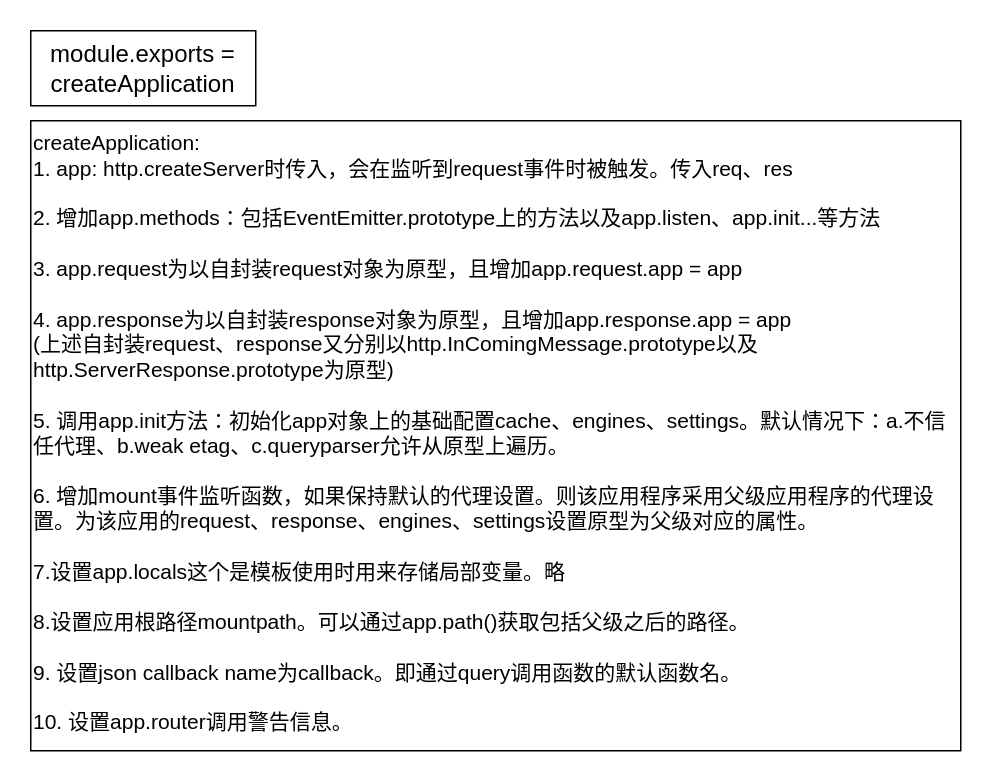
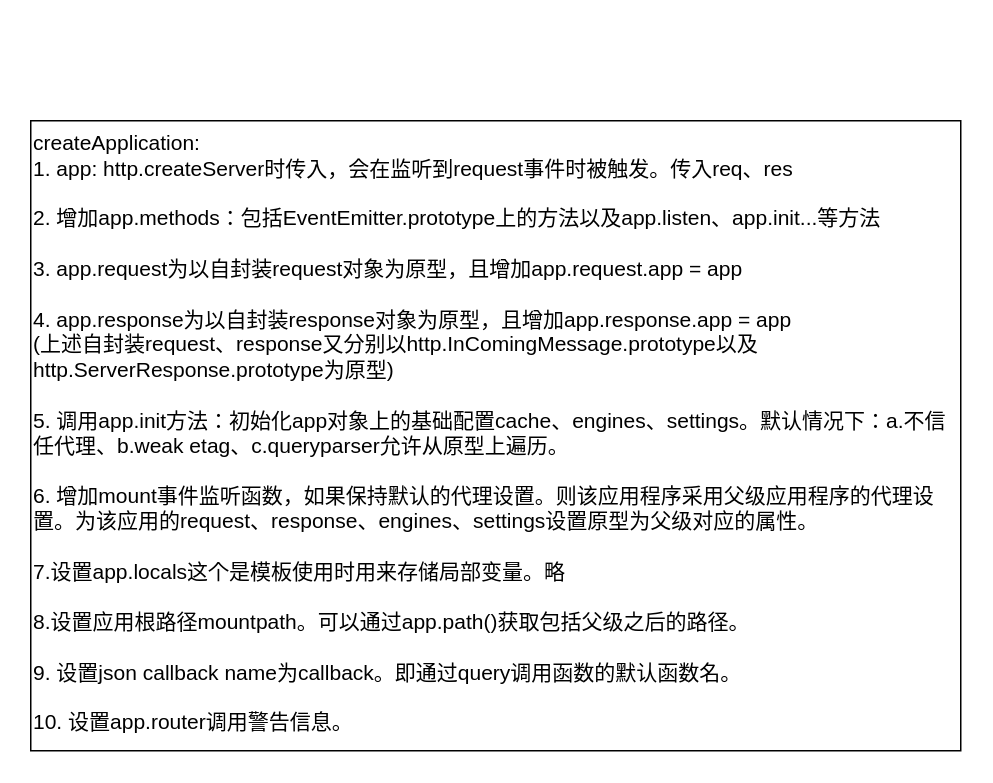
node "module.exports = createApplication": removed
